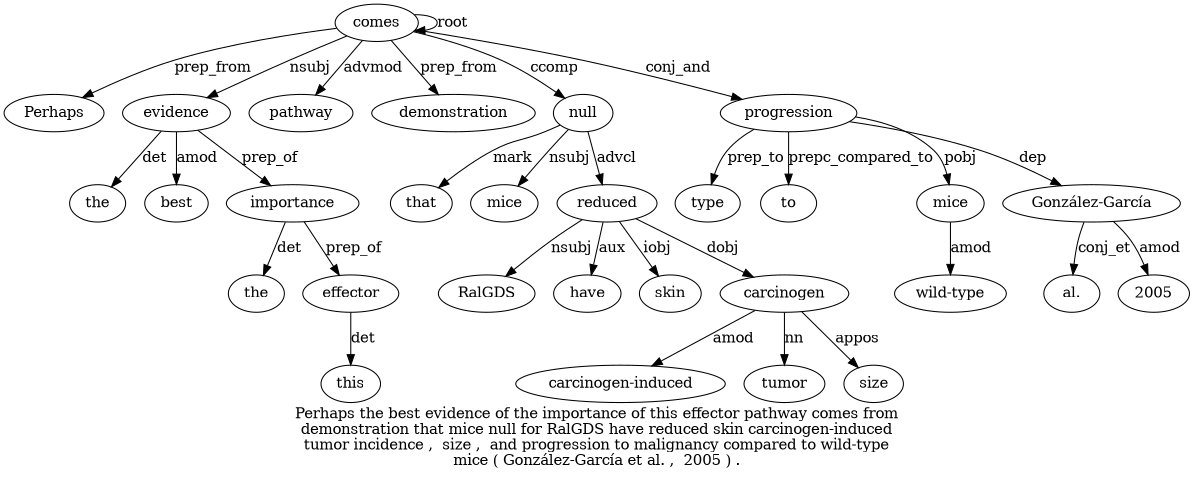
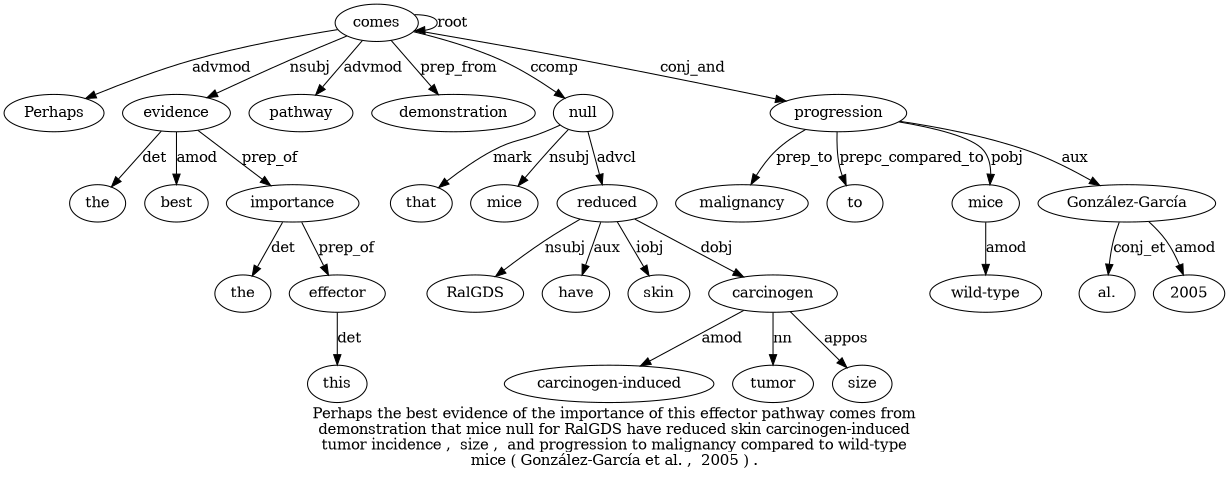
edge "comes" -> "Perhaps": label "prep_from" -> "advmod"
edge "progression" -> "González-García": label "dep" -> "aux"
node "type": label "type" -> "malignancy"
